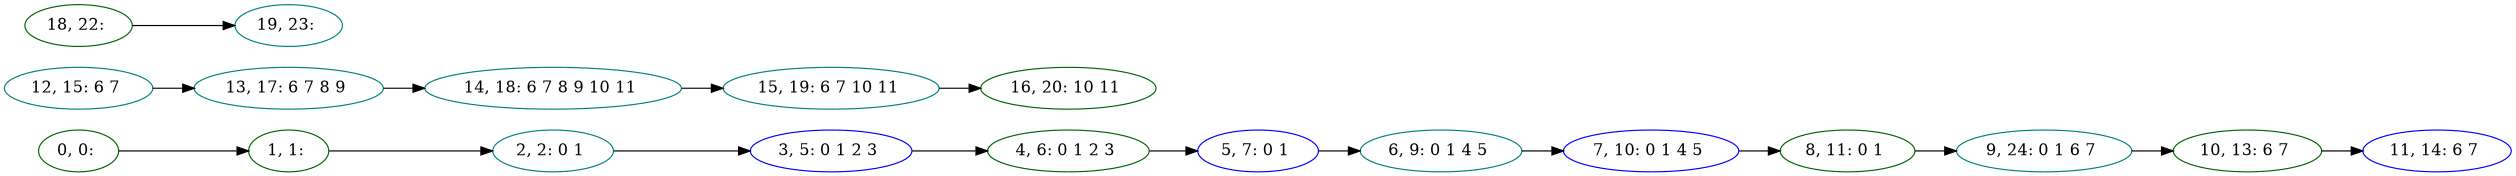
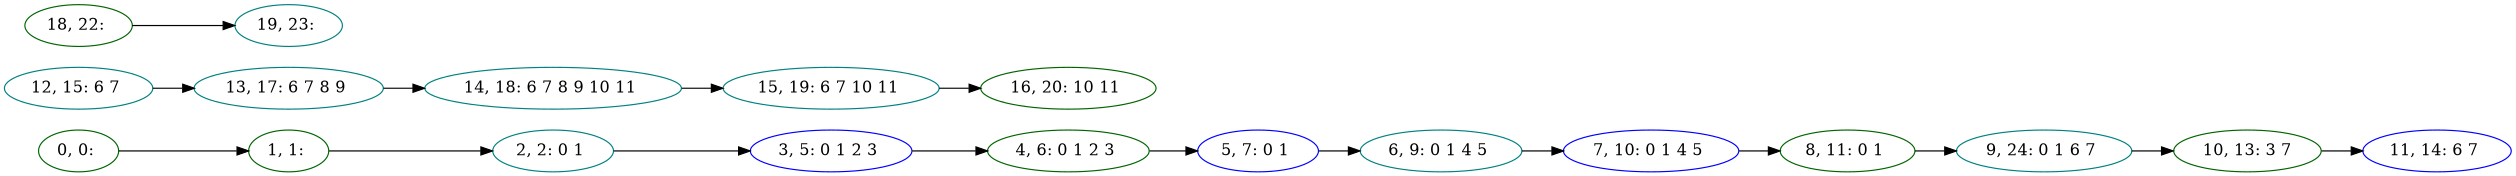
node "10, 13: 6 7": label "10, 13: 6 7" -> "10, 13: 3 7"
